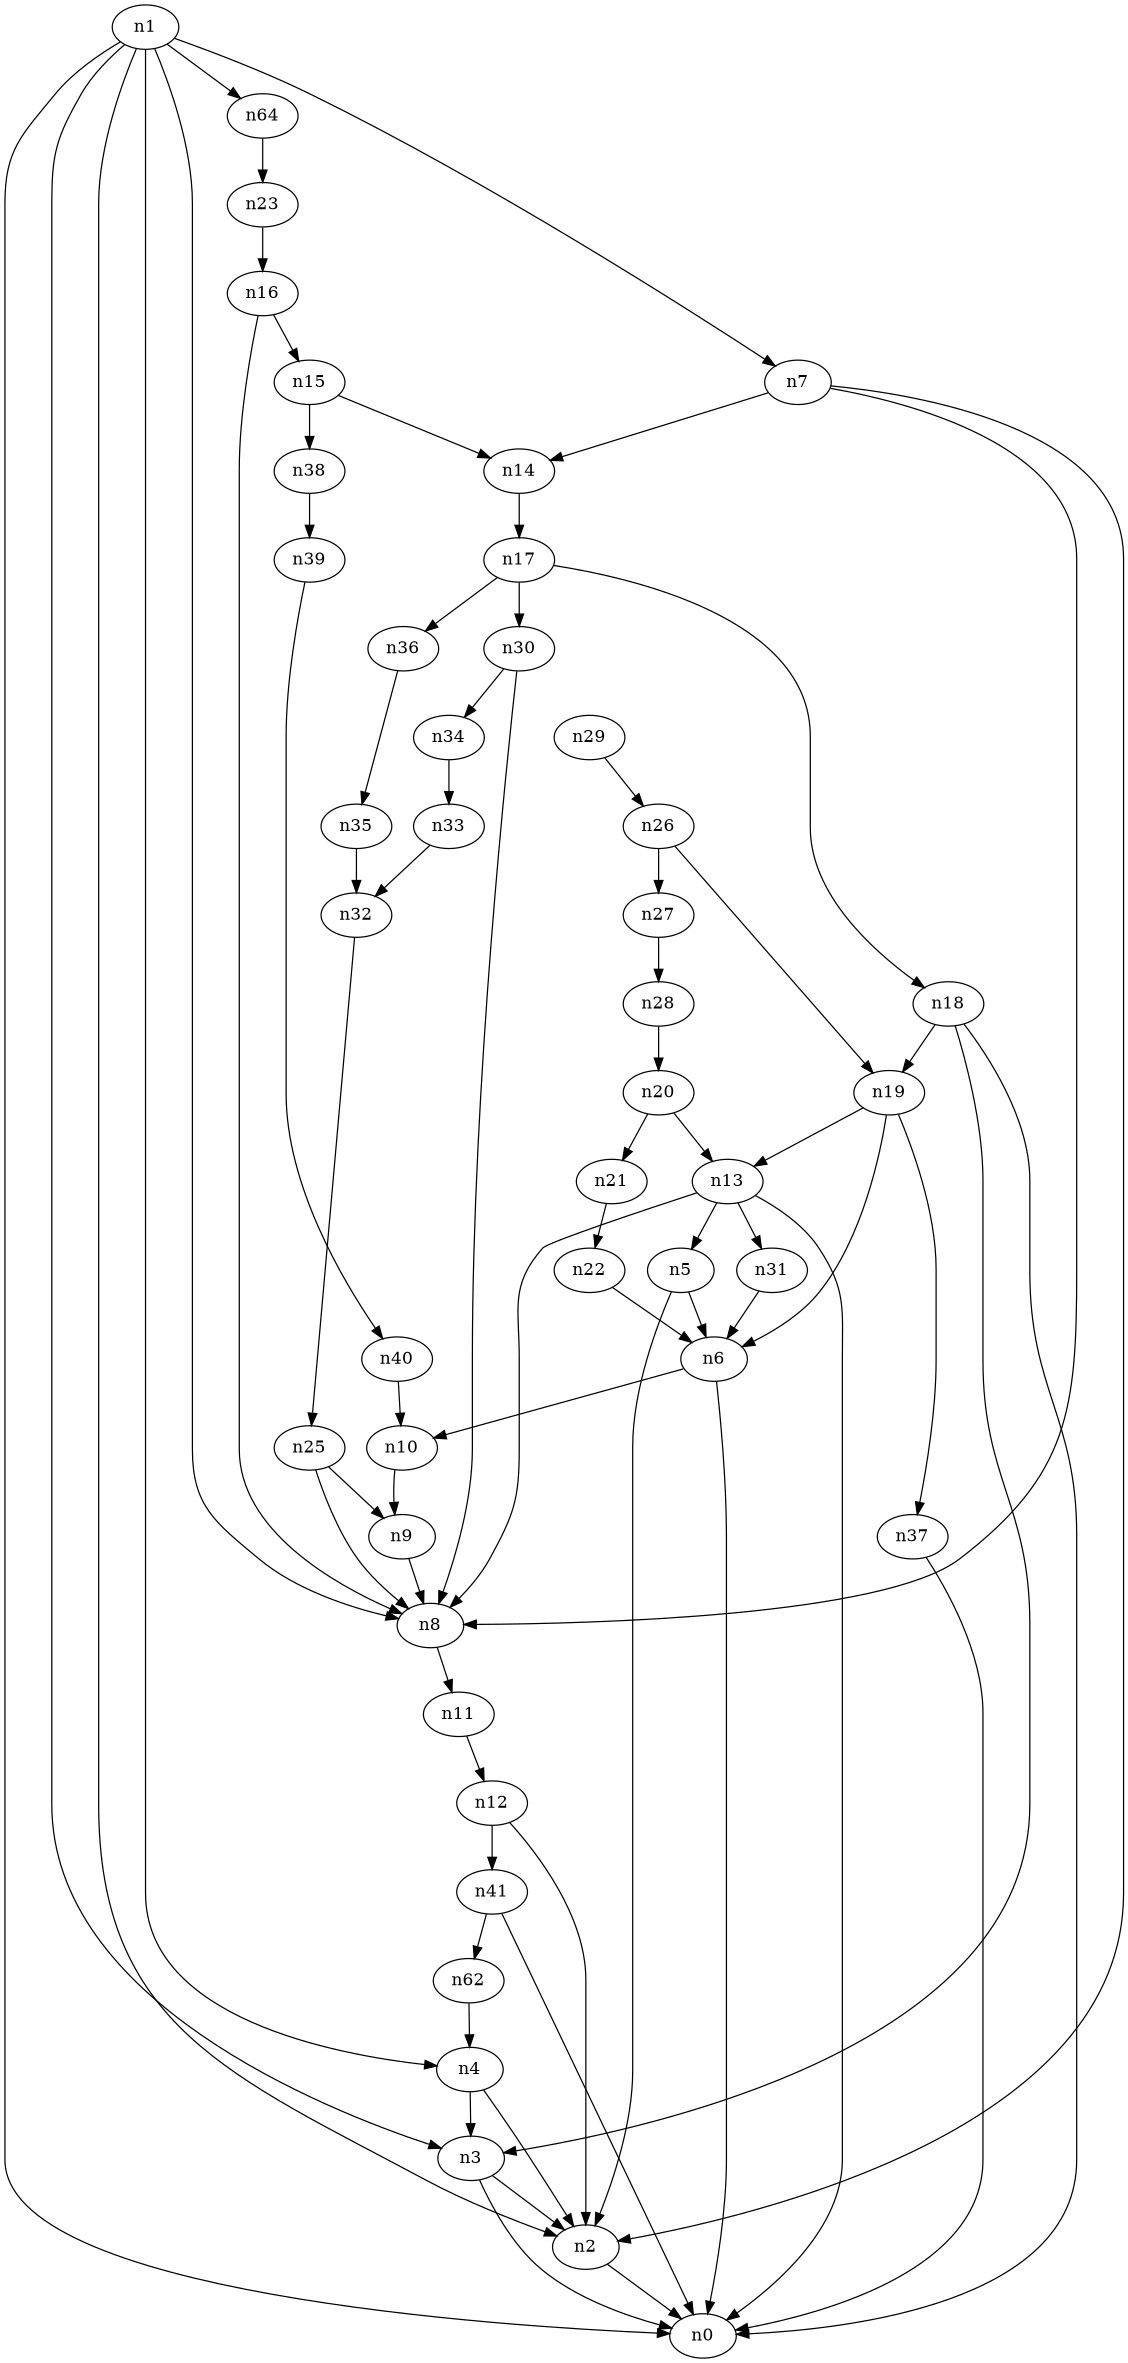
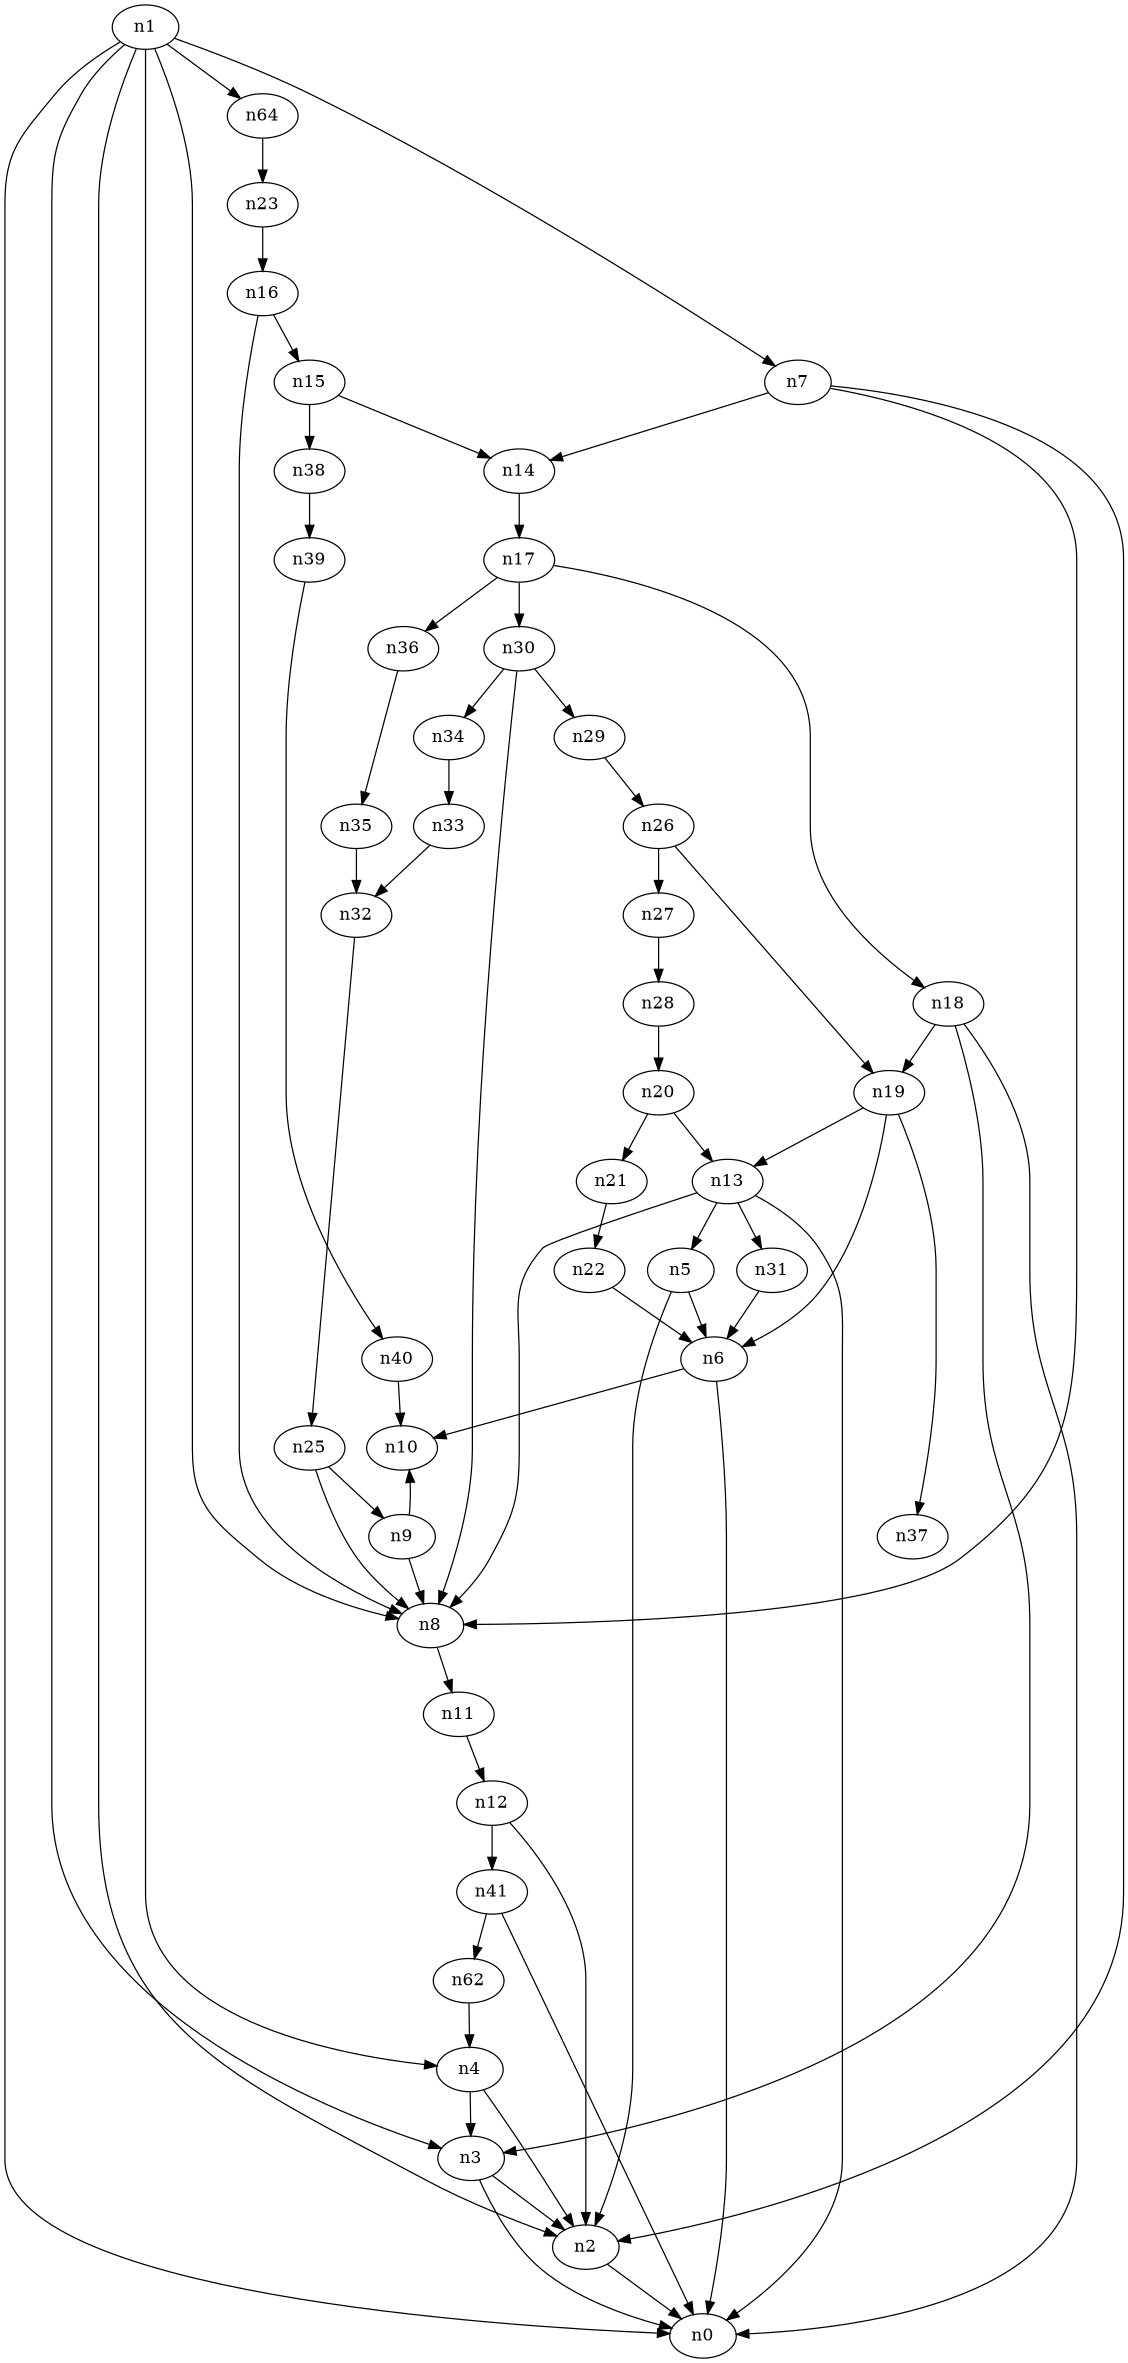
edge "n30" -> "n29": added
edge "n10" -> "n9": reversed
edge "n37" -> "n0": removed
